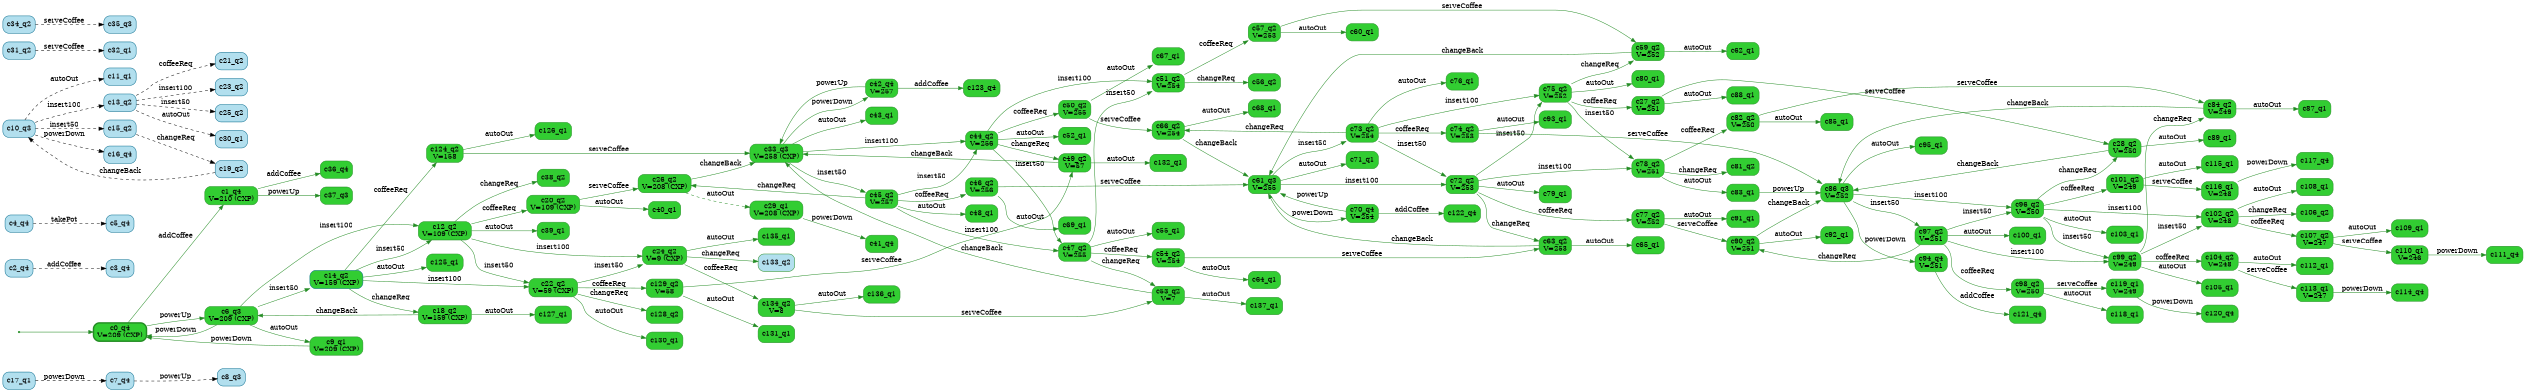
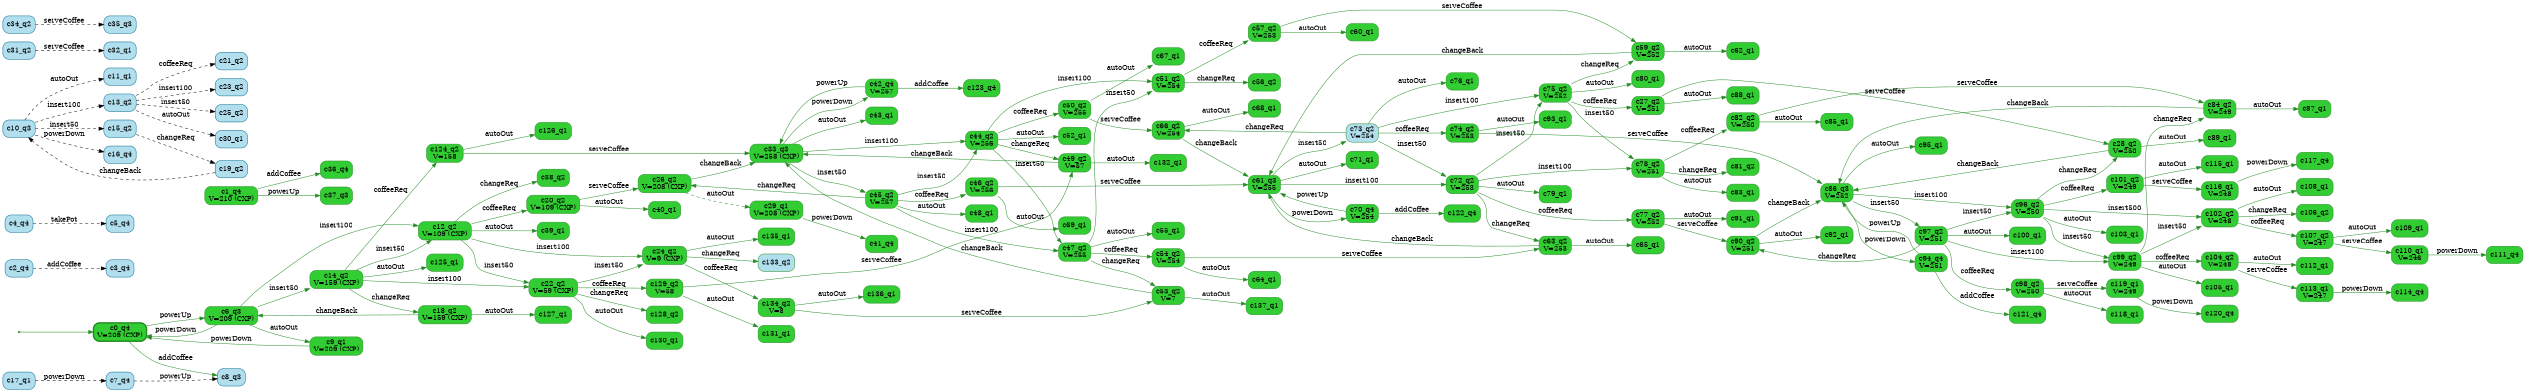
node "c73_q2 V=254": fillcolor limegreen -> lightblue2
edge "c83_q1" -> "c86_q3 V=252": now "c94_q4 V=251" -> "c86_q3 V=252"
edge "c96_q2 V=250" -> "c102_q2 V=248": label "insert100" -> "insert500"
edge "c0_q4 V=209 (CXP)" -> "c1_q4 V=210 (CXP)": now "c0_q4 V=209 (CXP)" -> "c8_q3"
node "c14_q2 V=159 (CXP)": color deepskyblue4 -> forestgreen
